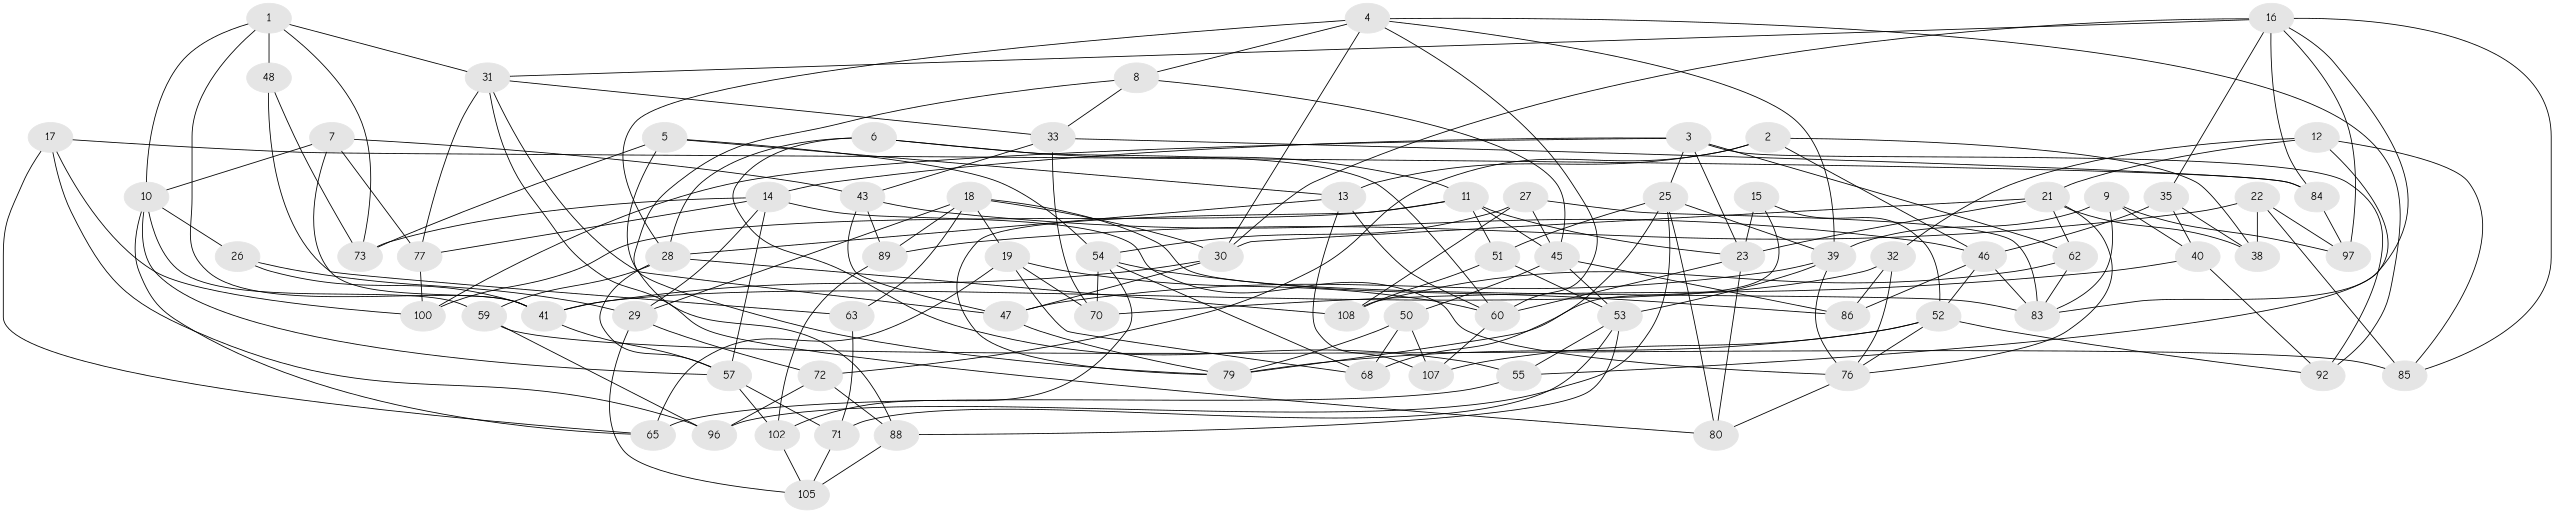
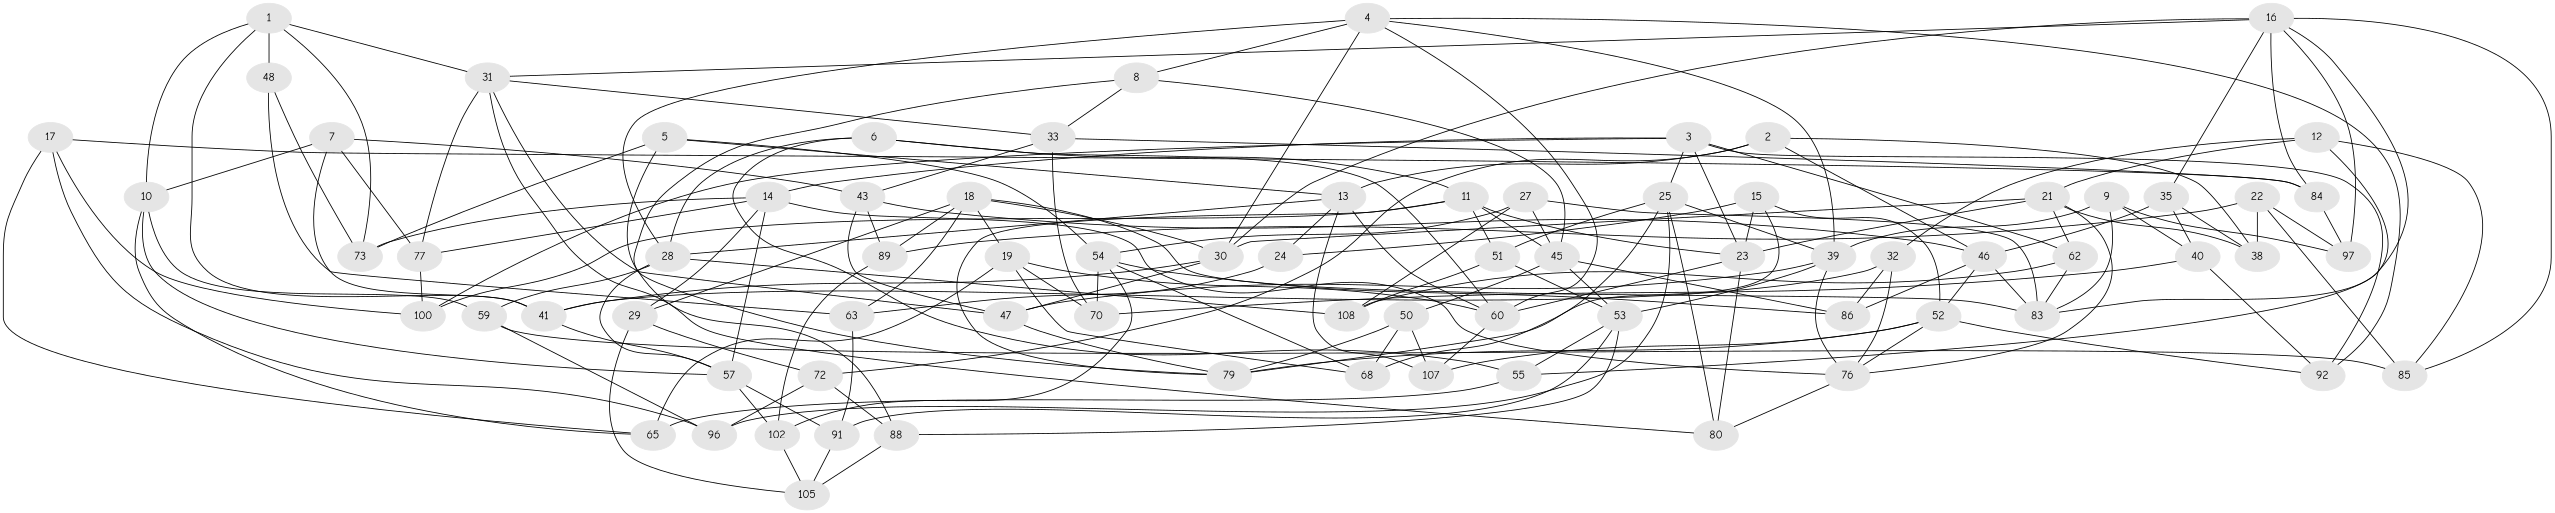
node "26": removed
node "24": added
node "71": label "71" -> "91"
